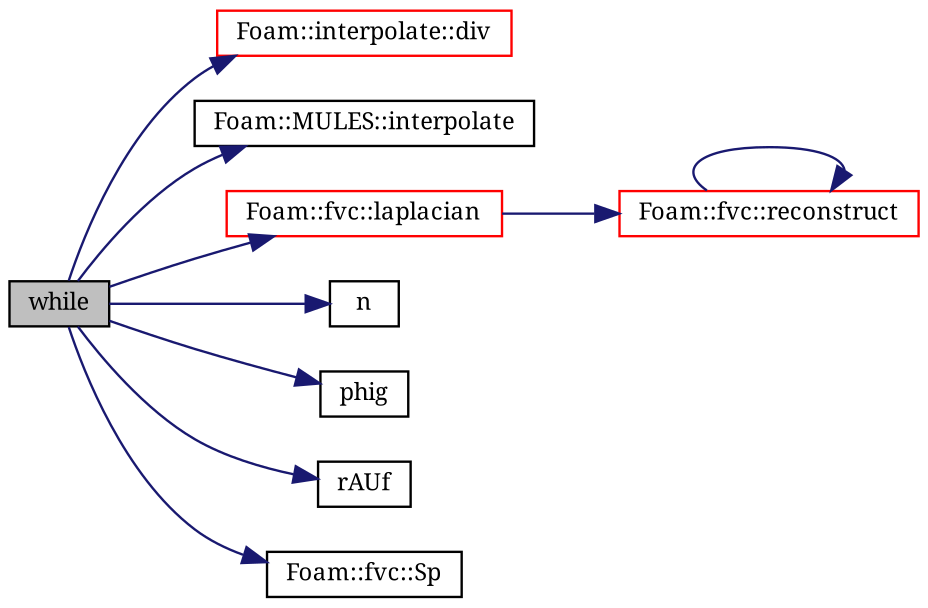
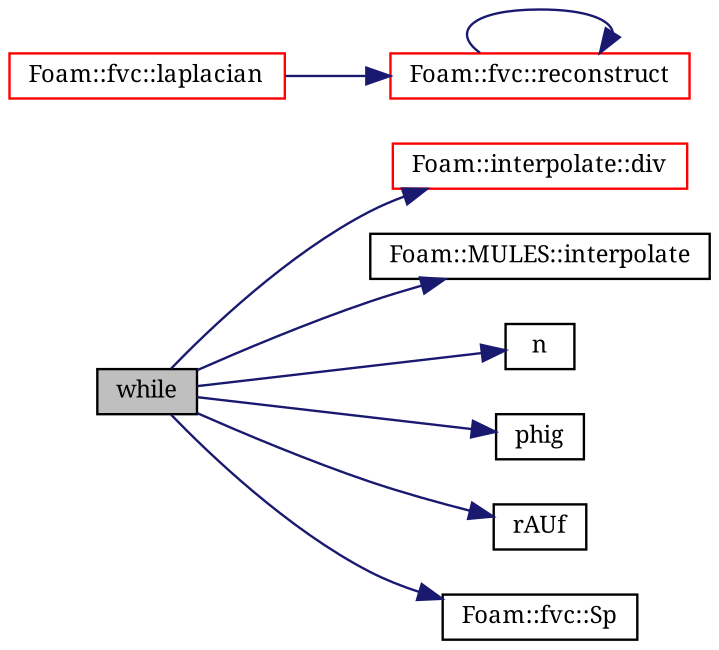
edge "while" -> "Foam::fvc::laplacian": removed
